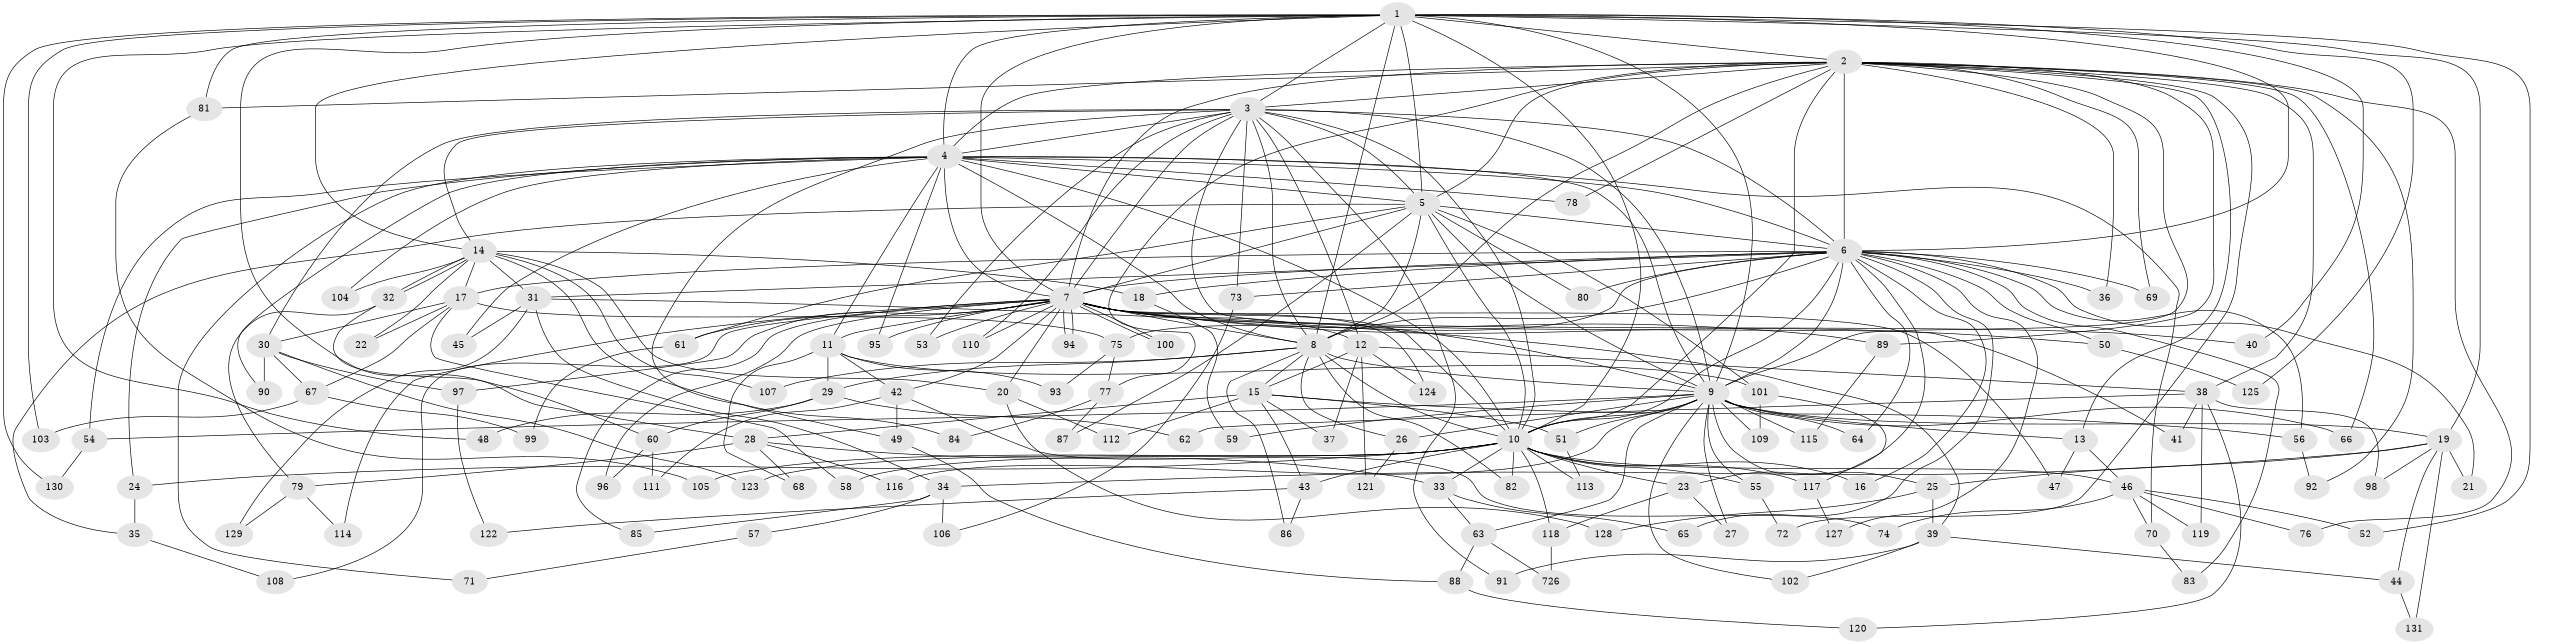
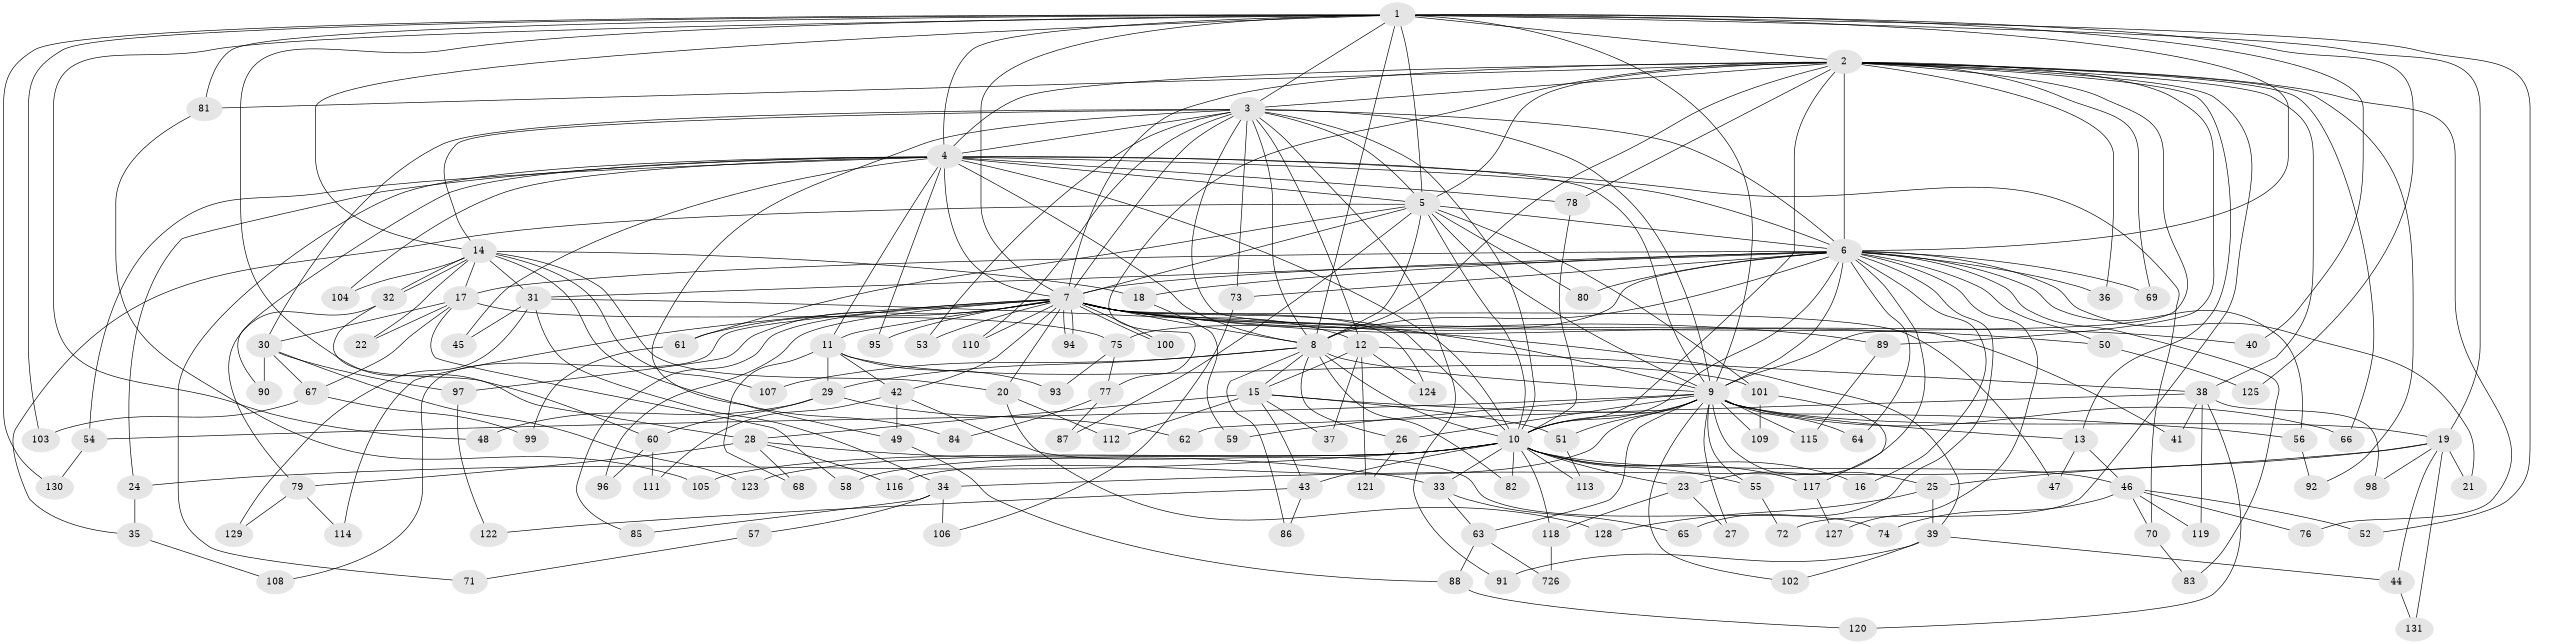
edge "1" -- "10": now "78" -- "10"
